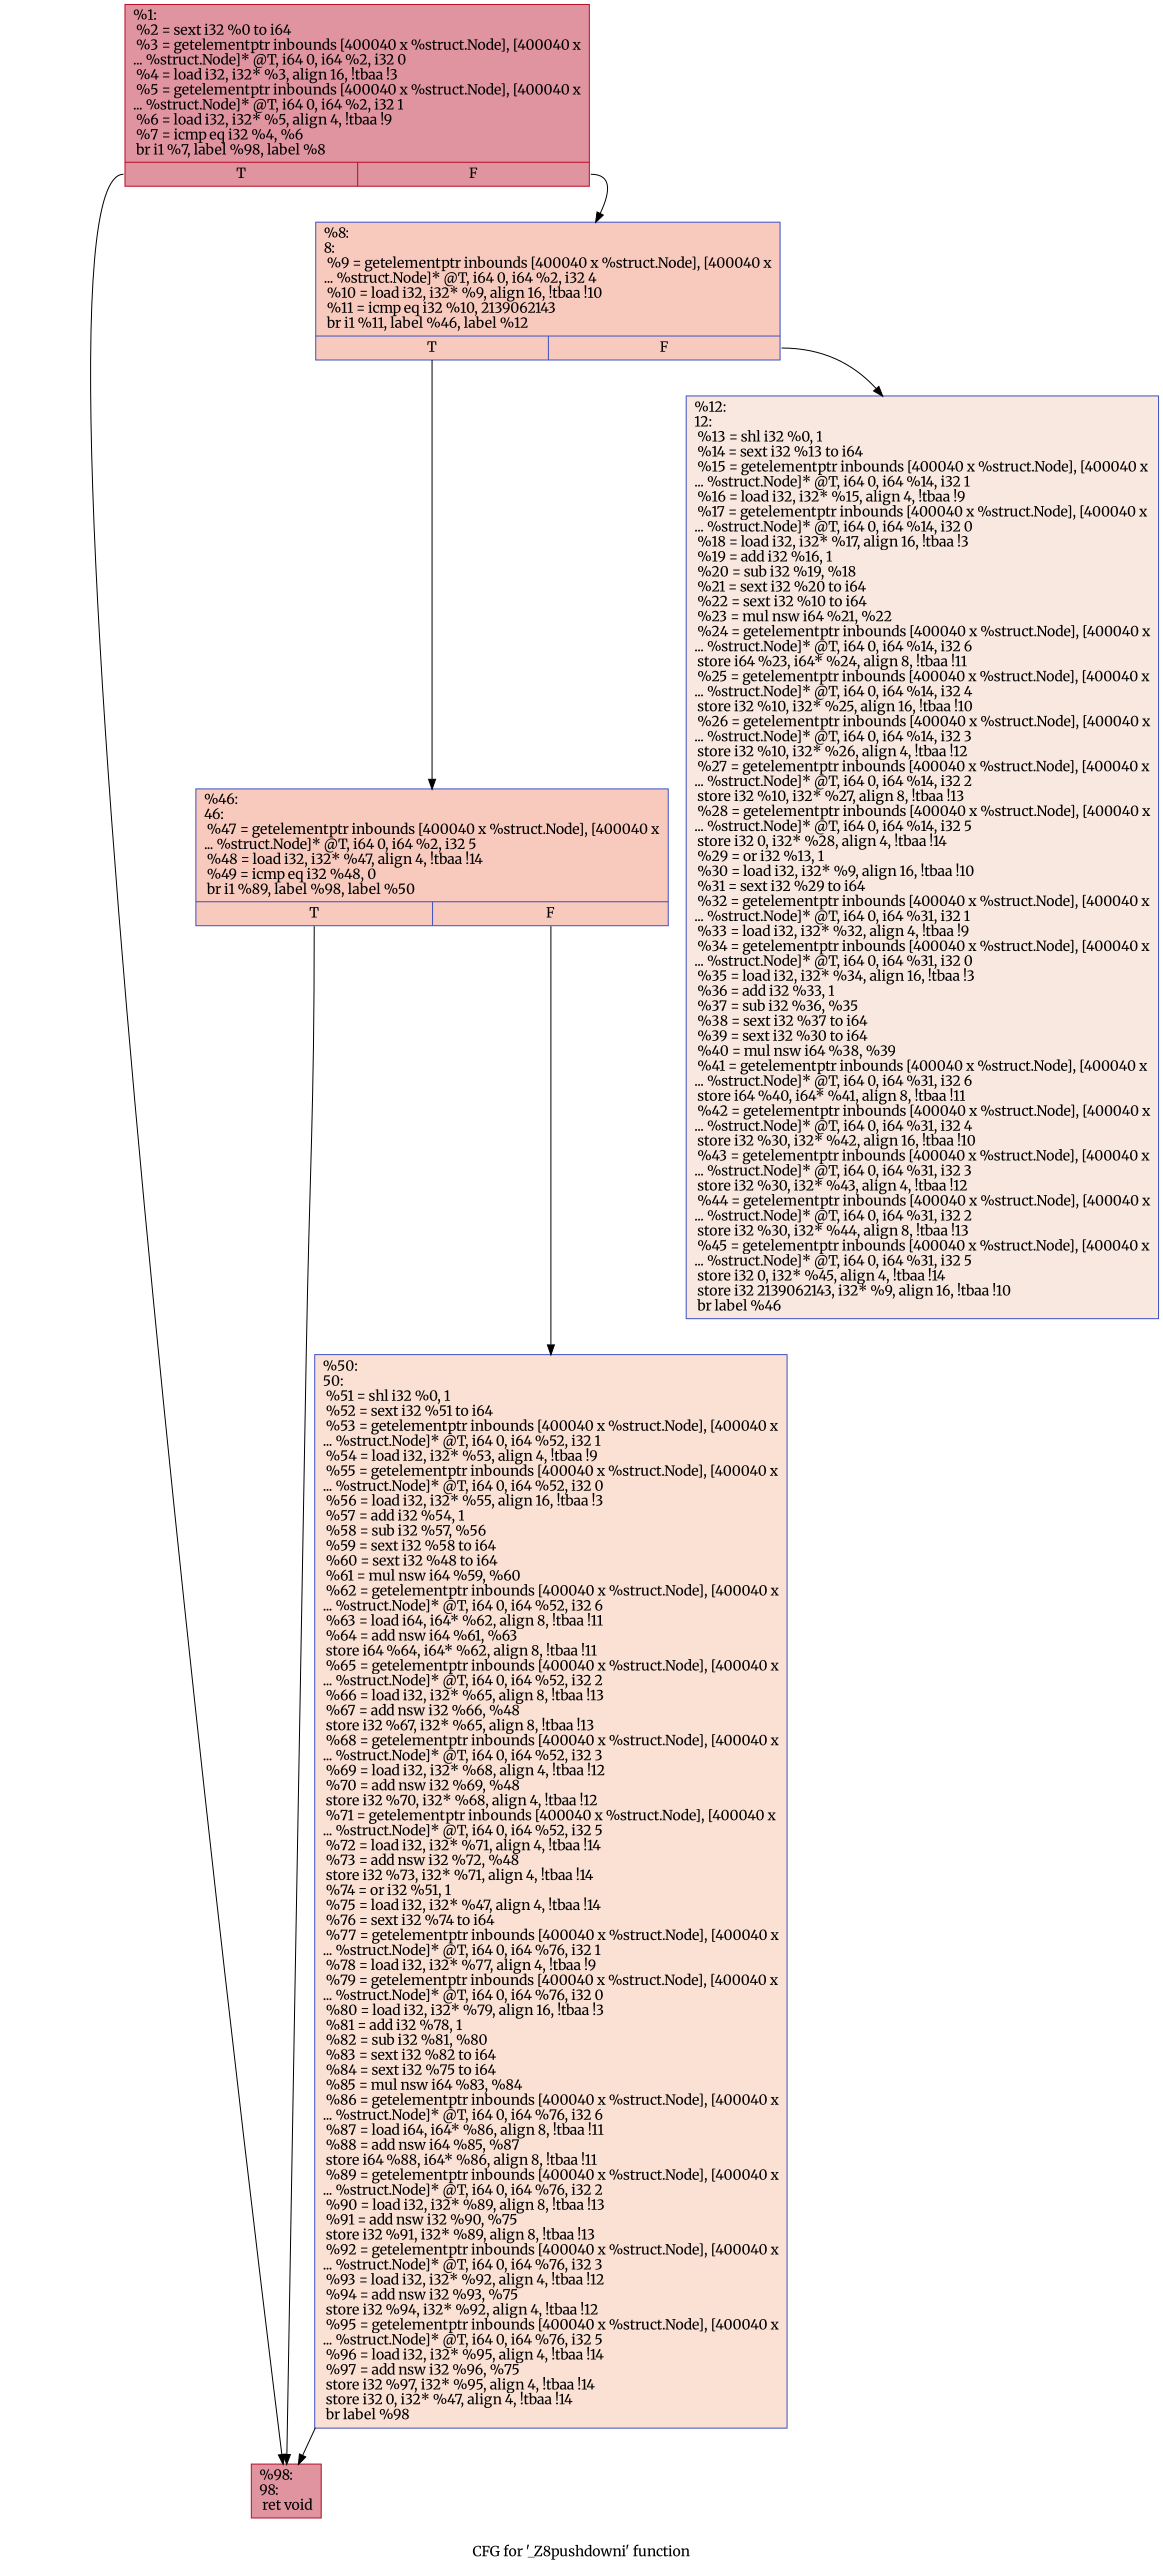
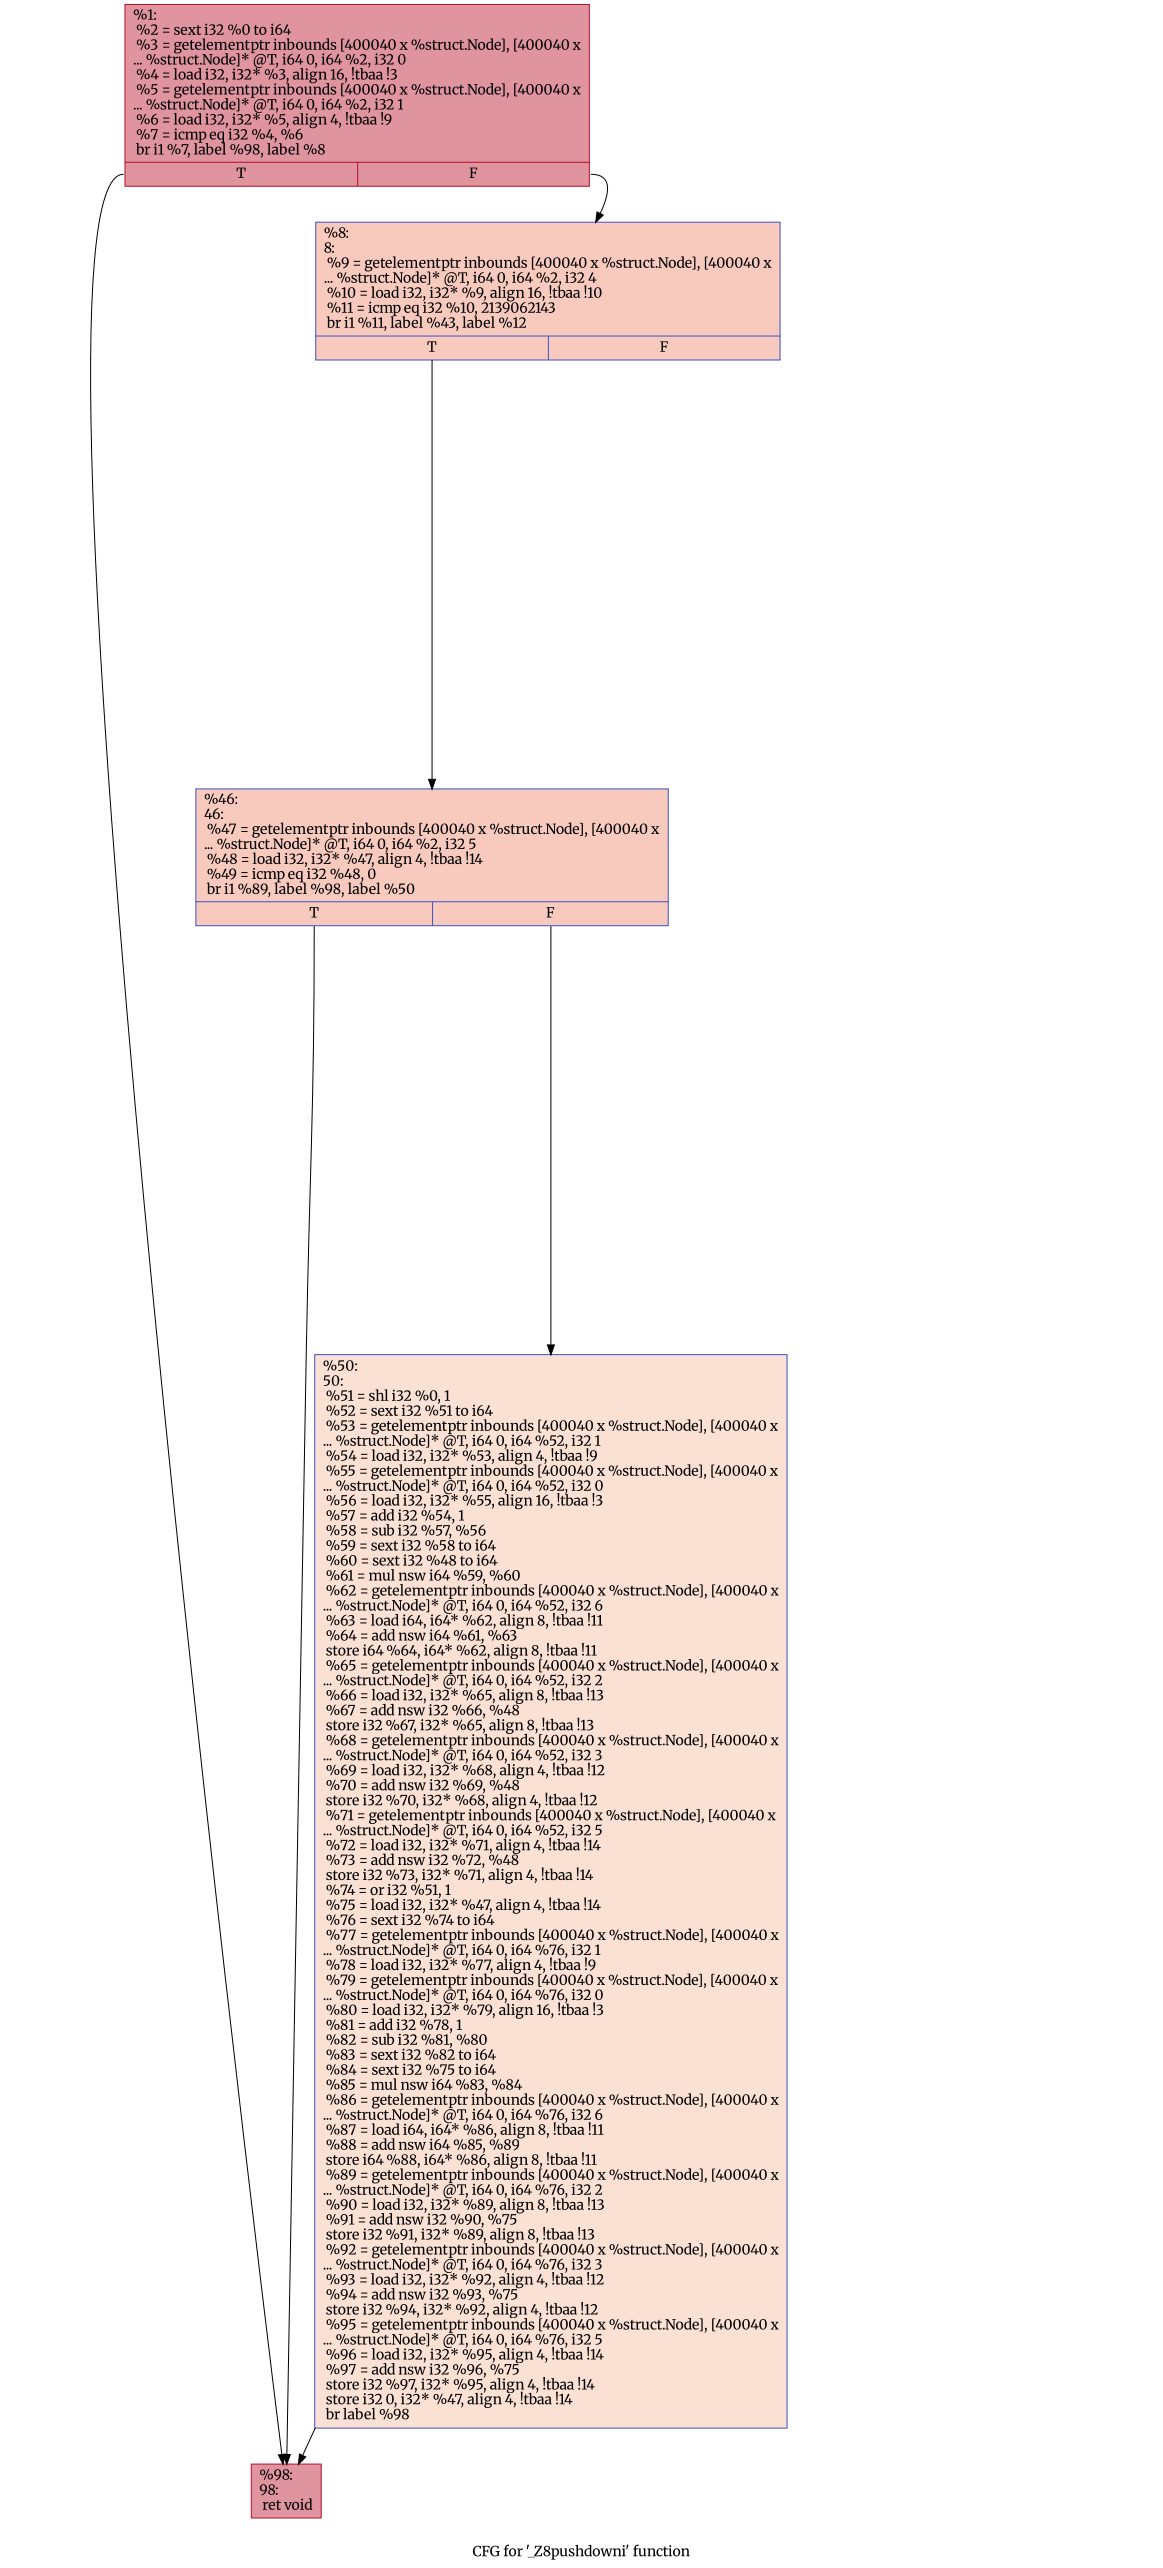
node "%8:": text "br i1 %11, label %46, label %12" -> "br i1 %11, label %43, label %12"
node "%12:": removed
node "%50:": text "%88 = add nsw i64 %85, %87" -> "%88 = add nsw i64 %85, %89"
